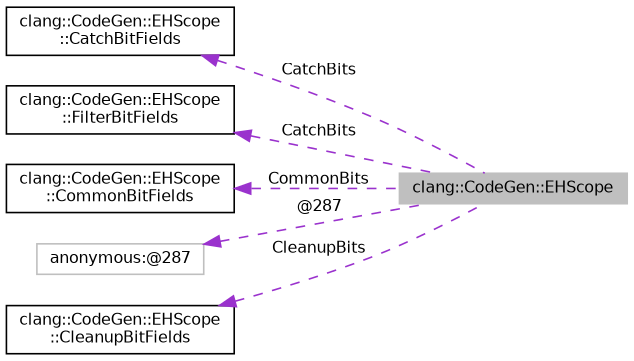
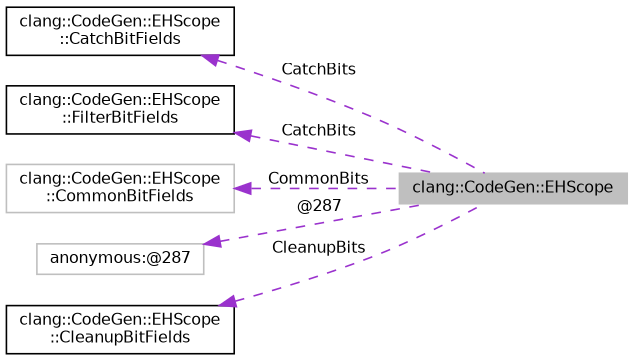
node "clang::CodeGen::EHScope ::CommonBitFields": color black -> grey75
